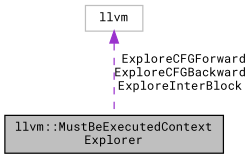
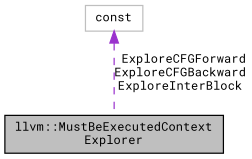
node "llvm": label "llvm" -> "const"
